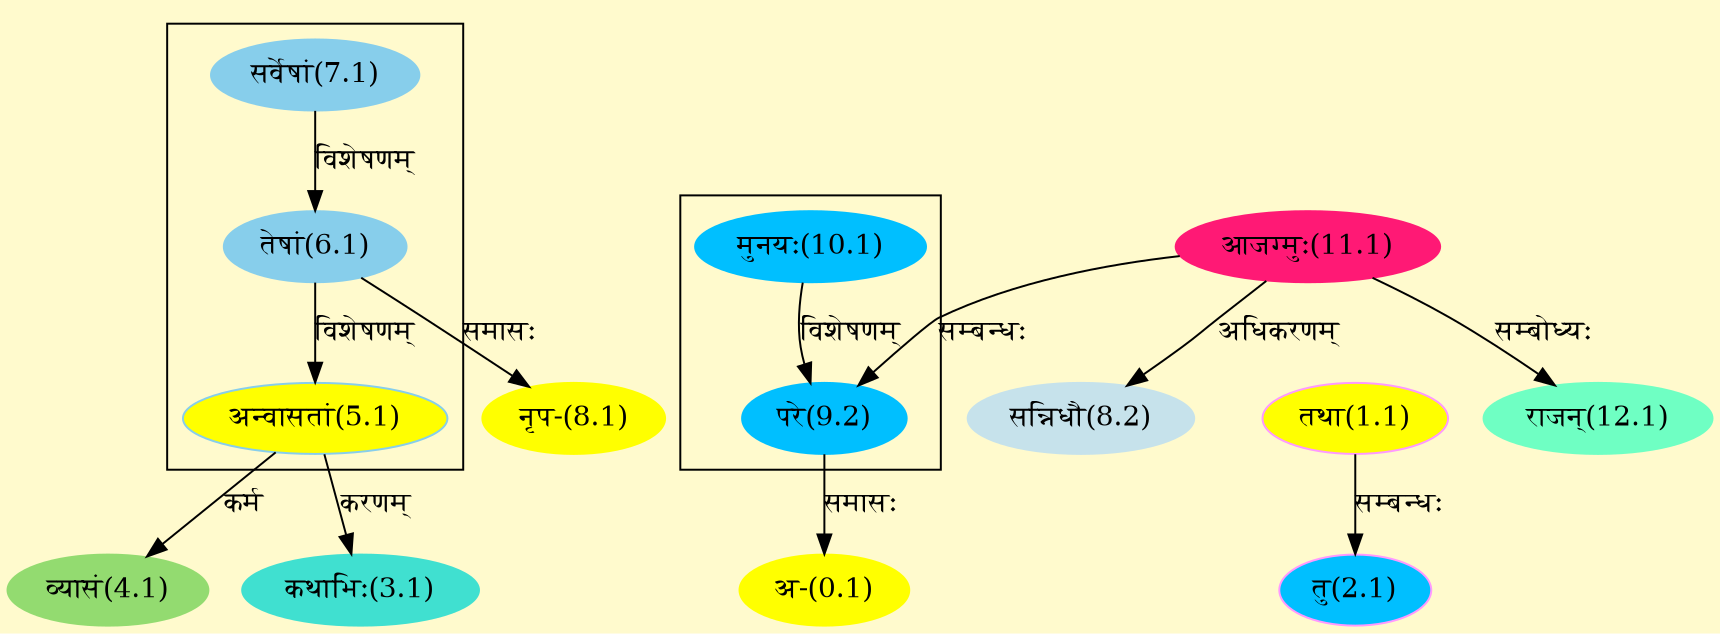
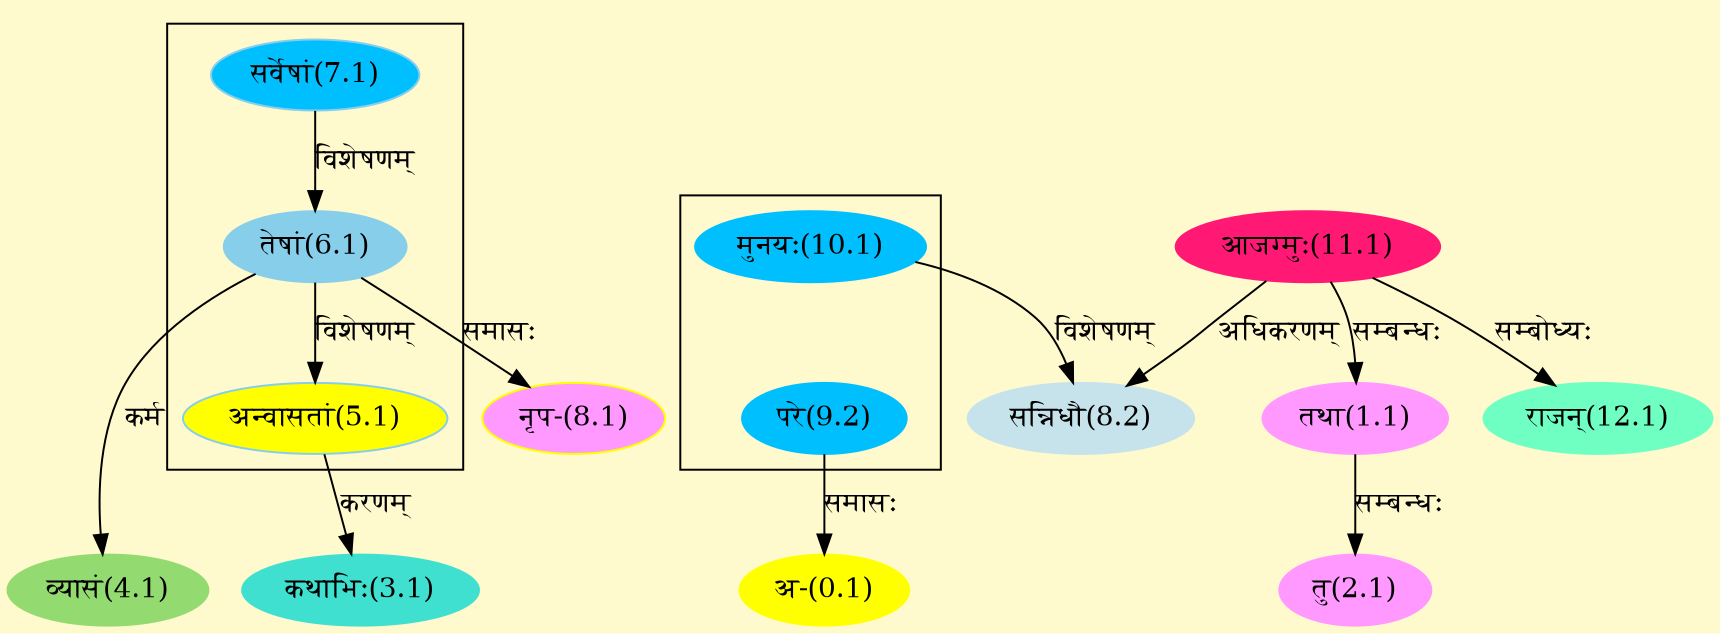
node "सर्वेषां(7.1)": fillcolor #87ceeb -> #00bfff
edge "आजग्मुः(11.1)" -> "परे(9.2)": now "आजग्मुः(11.1)" -> "तथा(1.1)"
edge "मुनयः(10.1)" -> "परे(9.2)": now "मुनयः(10.1)" -> "सन्निधौ(8.2)"
node "नृप-(8.1)": fillcolor #ffff00 -> #ff99ff
node "तथा(1.1)": fillcolor #ffff00 -> #ff99ff
edge "अन्वासतां(5.1)" -> "व्यासं(4.1)": now "तेषां(6.1)" -> "व्यासं(4.1)"
node "तु(2.1)": fillcolor #00bfff -> #ff99ff
